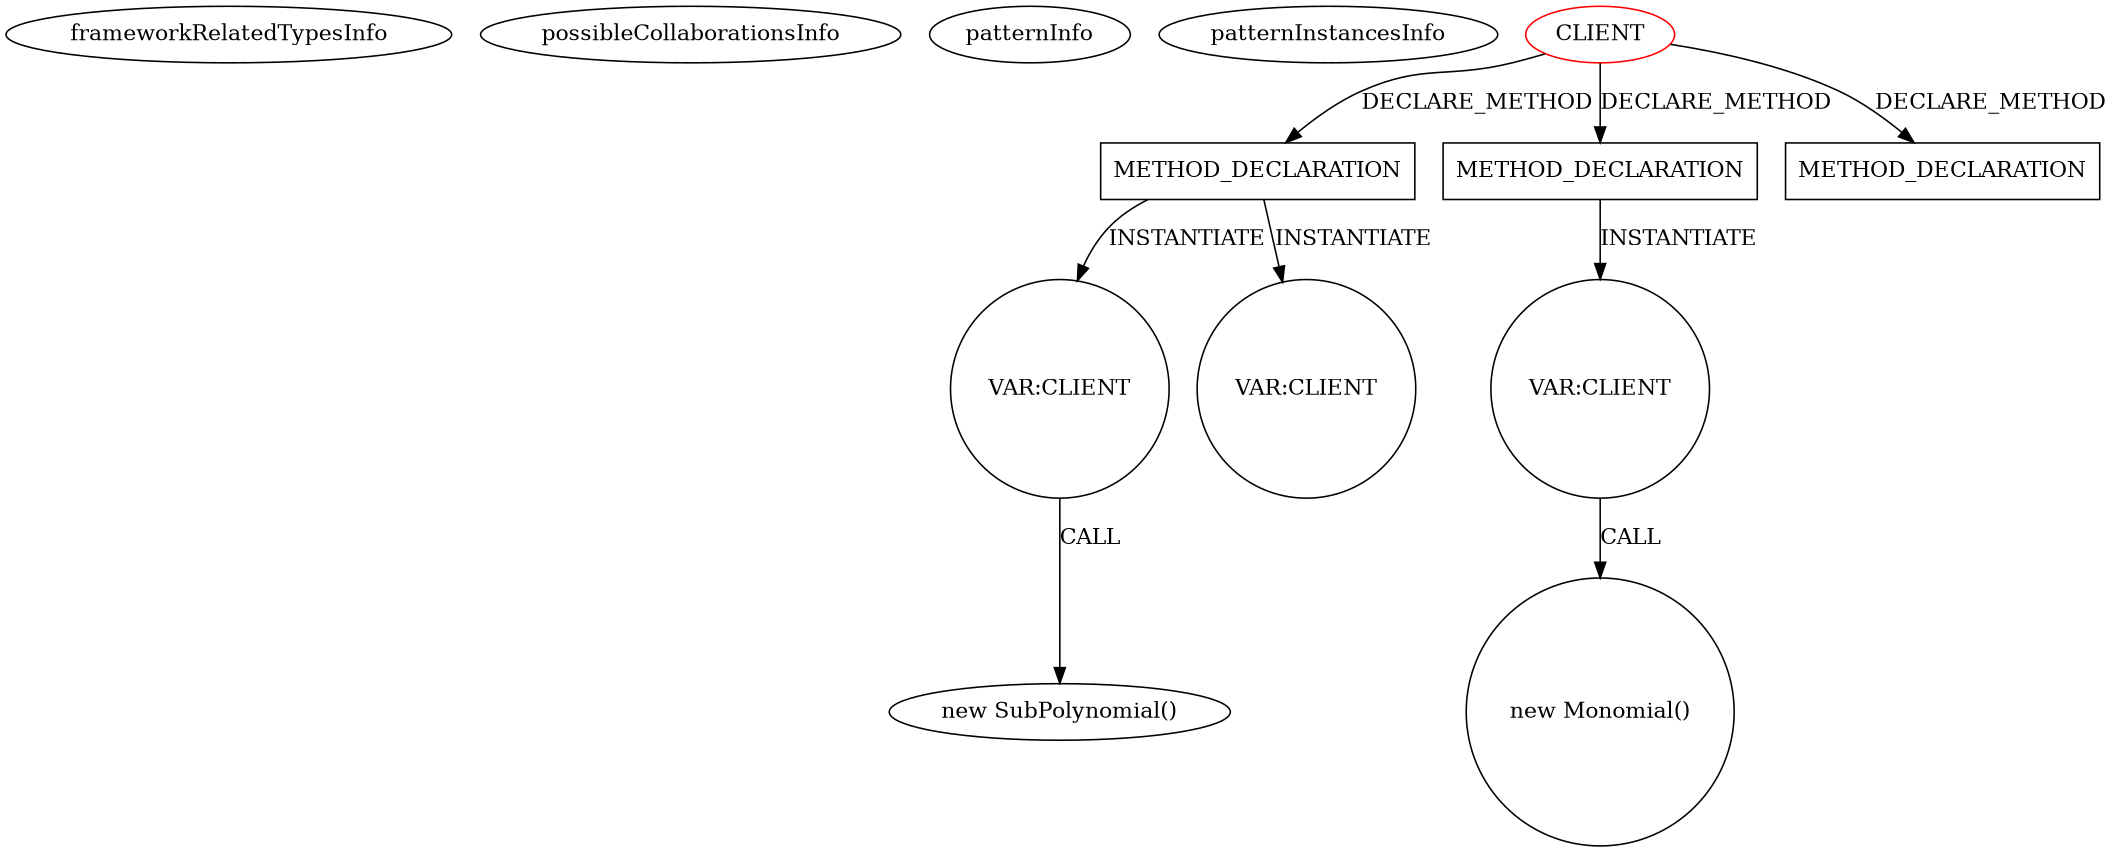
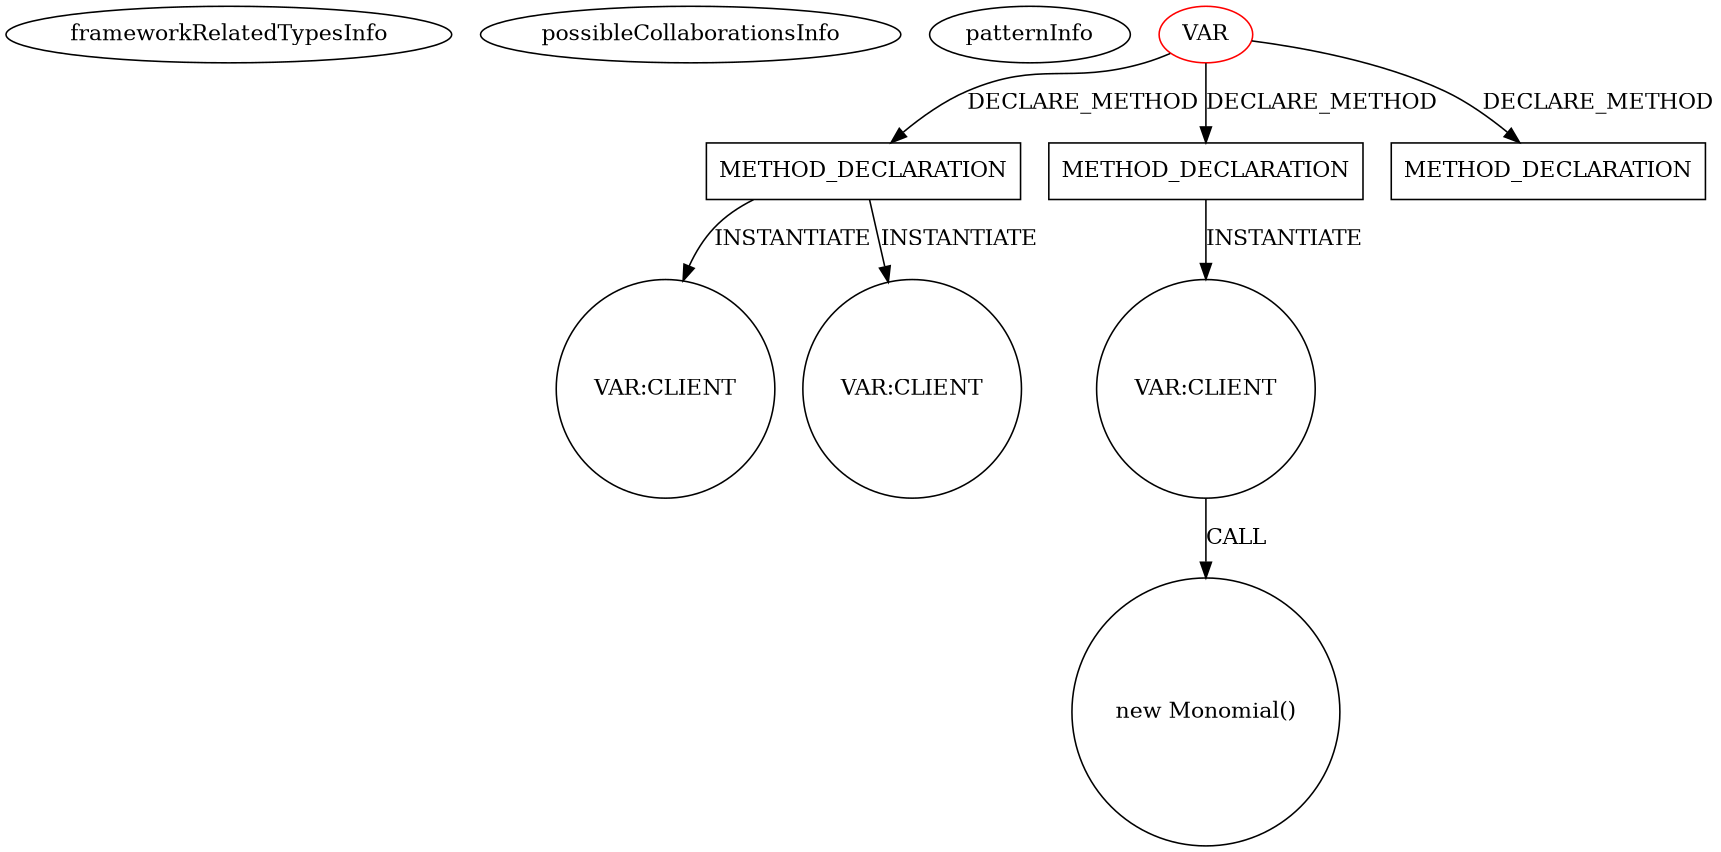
node "patternInstancesInfo": removed
node "CLIENT": label "CLIENT" -> "VAR"
node "new SubPolynomial()": removed
